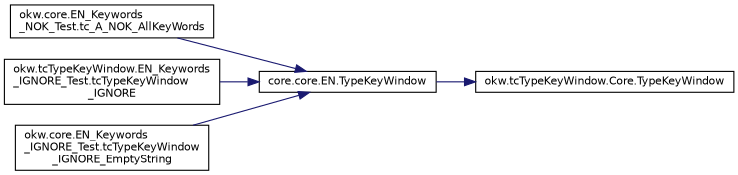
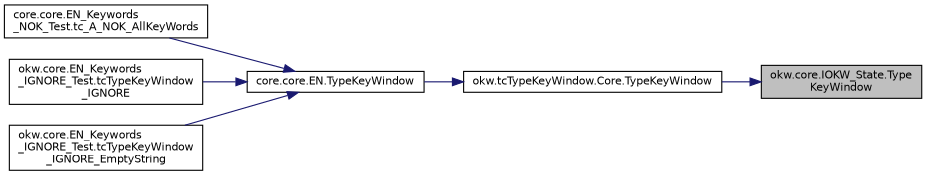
node "okw.core.EN_Keywords _NOK_Test.tc_A_NOK_AllKeyWords": label "okw.core.EN_Keywords _NOK_Test.tc_A_NOK_AllKeyWords" -> "core.core.EN_Keywords _NOK_Test.tc_A_NOK_AllKeyWords"
node "okw.tcTypeKeyWindow.EN_Keywords _IGNORE_Test.tcTypeKeyWindow _IGNORE": label "okw.tcTypeKeyWindow.EN_Keywords _IGNORE_Test.tcTypeKeyWindow _IGNORE" -> "okw.core.EN_Keywords _IGNORE_Test.tcTypeKeyWindow _IGNORE"
node "okw.core.IOKW_State.Type KeyWindow": added
